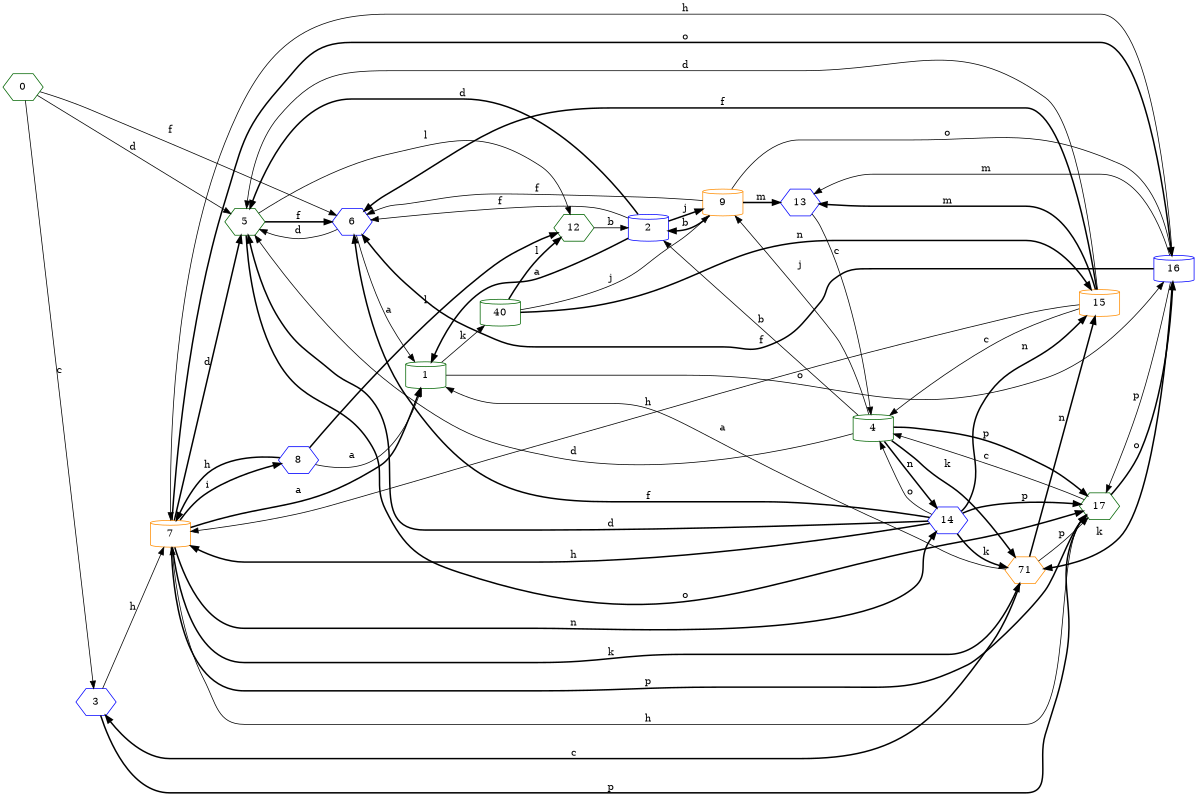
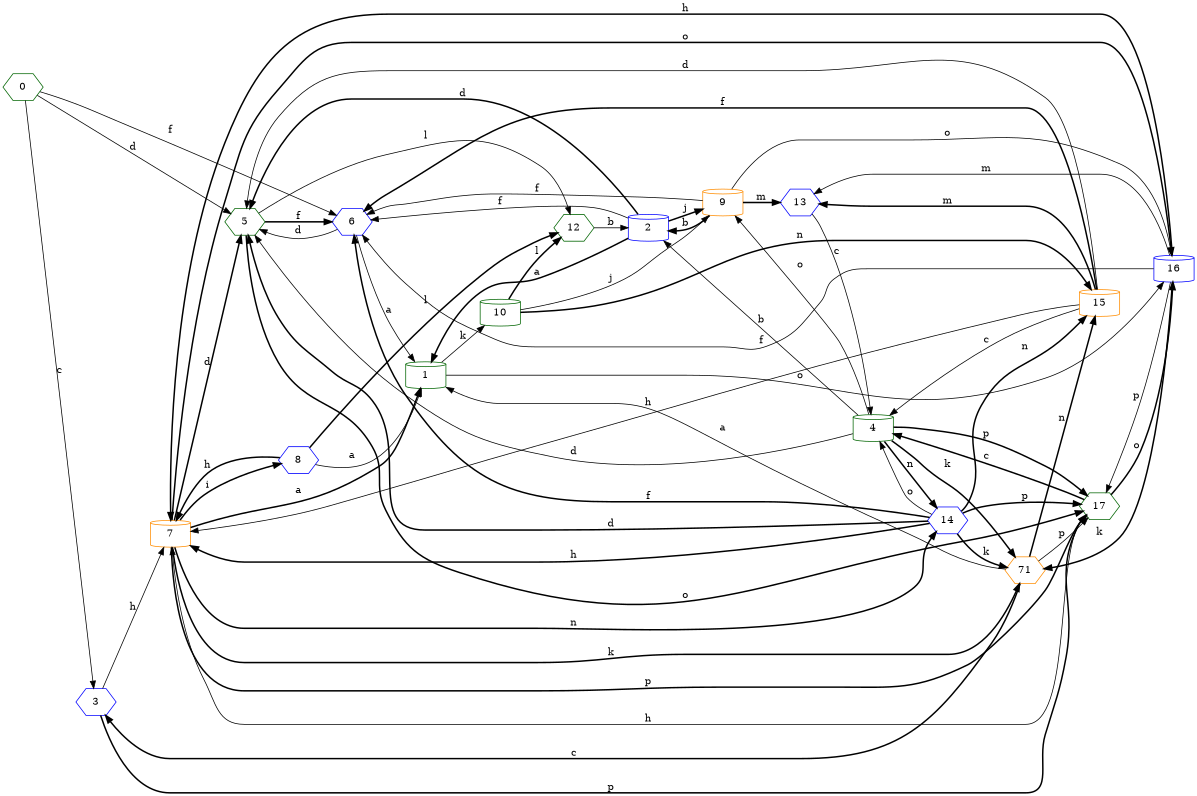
edge "16" -> "7": style solid -> bold
edge "4" -> "9": label "j" -> "o"
node "40": label "40" -> "10"
edge "16" -> "6": style bold -> solid
edge "17" -> "4": style solid -> bold
